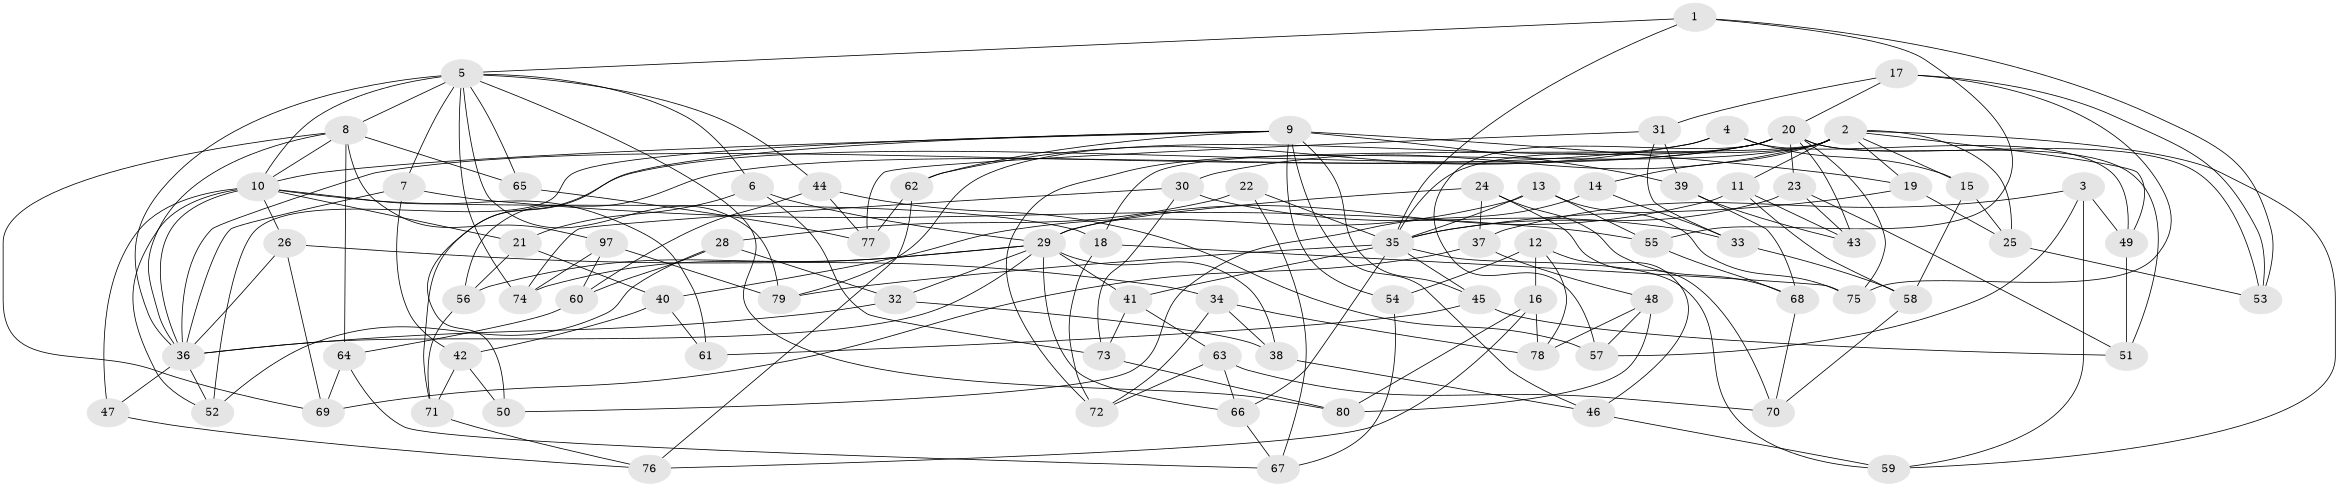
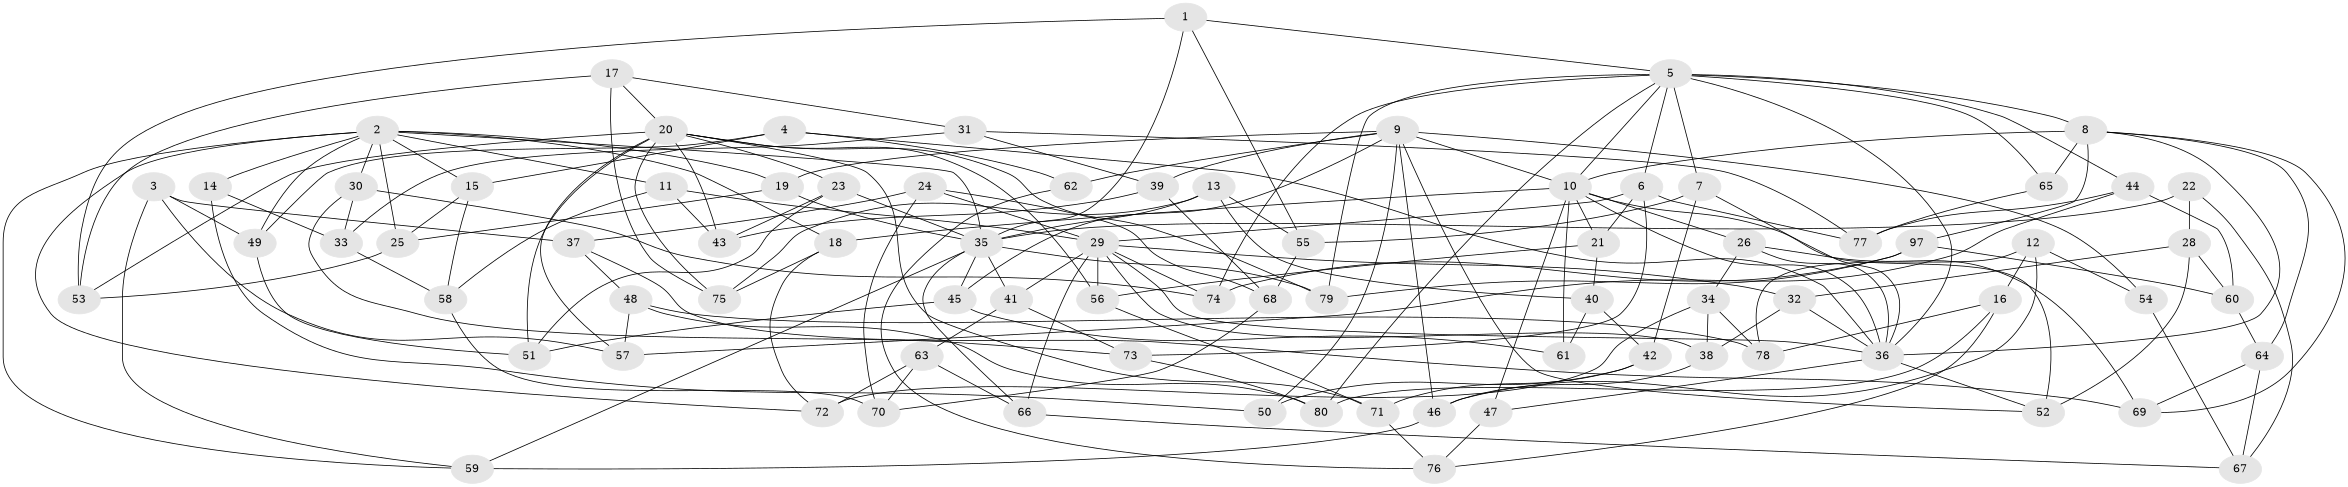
edge "62" -- "77": now "6" -- "77"
